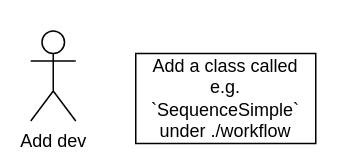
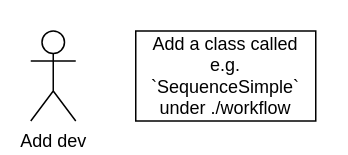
node "Add a class called e.g. `SequenceSimple` under ./workflow": moved (226, 98) -> (226, 76)
